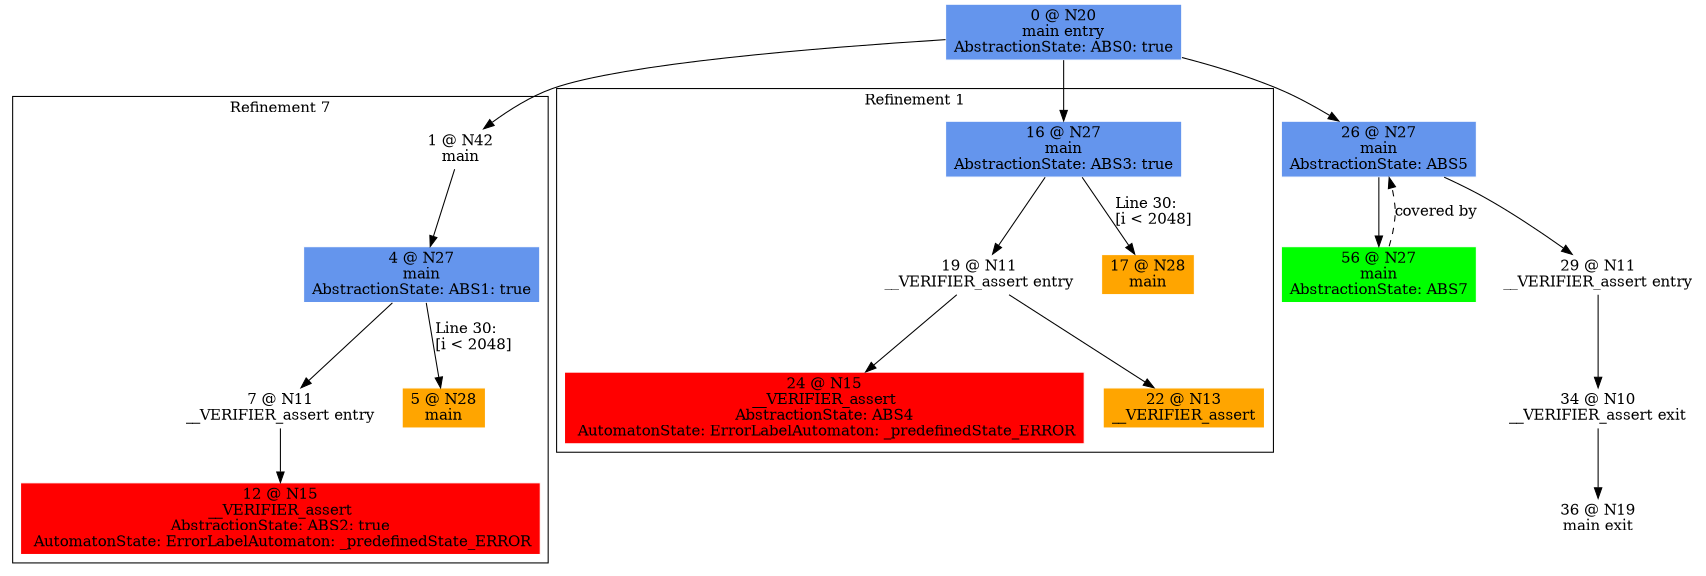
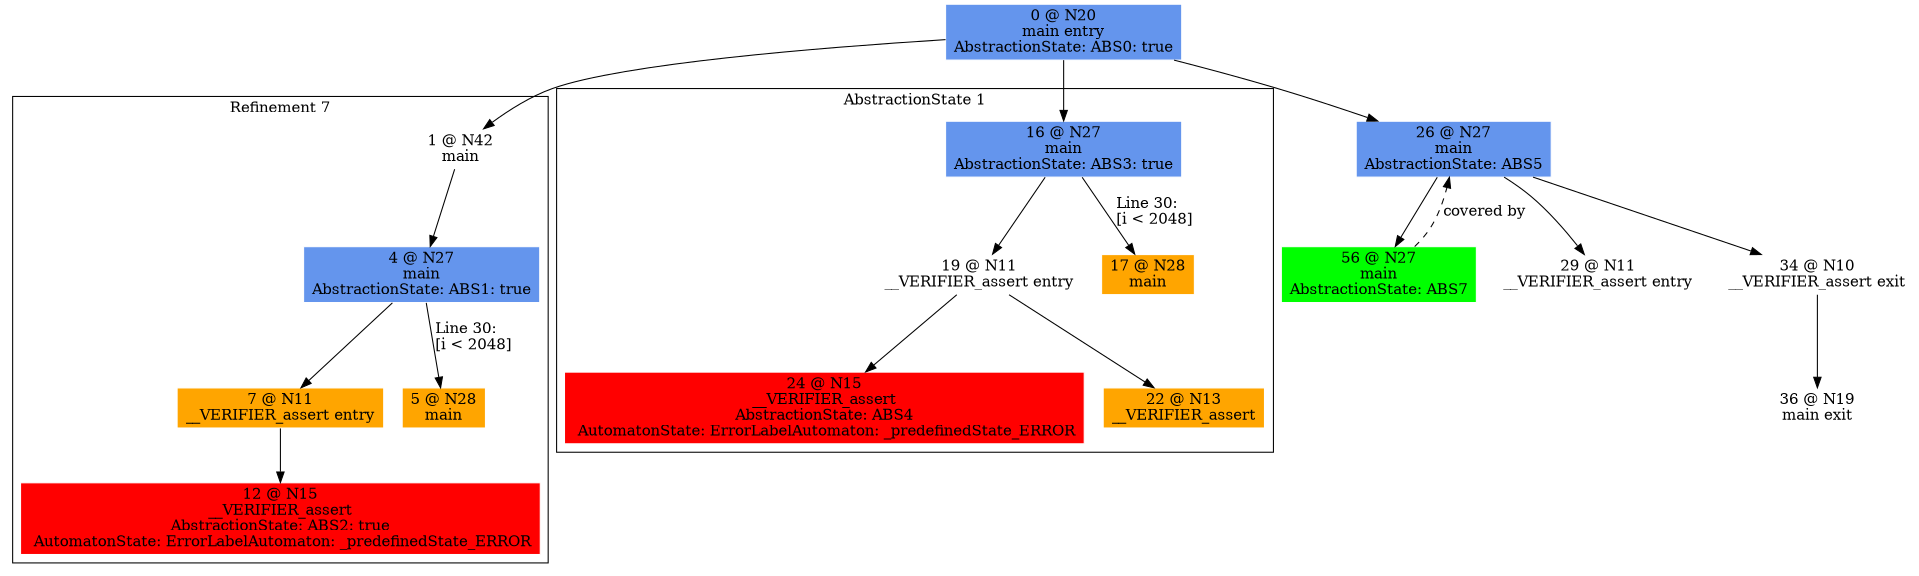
cluster "Refinement 1": label "Refinement 1" -> "AbstractionState 1"
edge "29 @ N11 __VERIFIER_assert entry" -> "34 @ N10 __VERIFIER_assert exit": now "26 @ N27 main AbstractionState: ABS5" -> "34 @ N10 __VERIFIER_assert exit"
node "7 @ N11 __VERIFIER_assert entry": fillcolor white -> orange
